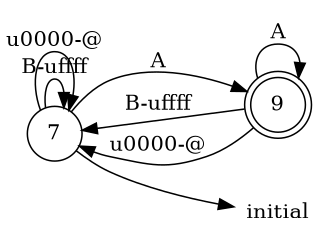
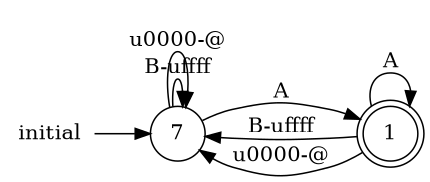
node "9": label "9" -> "1"
edge "7" -> "initial": reversed
